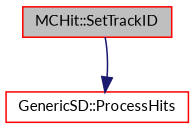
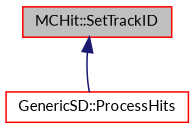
edge "MCHit::SetTrackID" -> "GenericSD::ProcessHits": reversed
